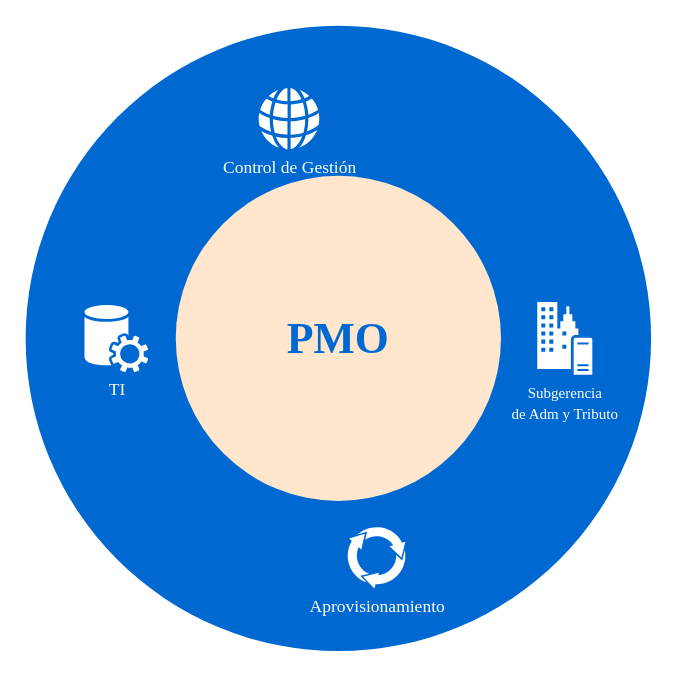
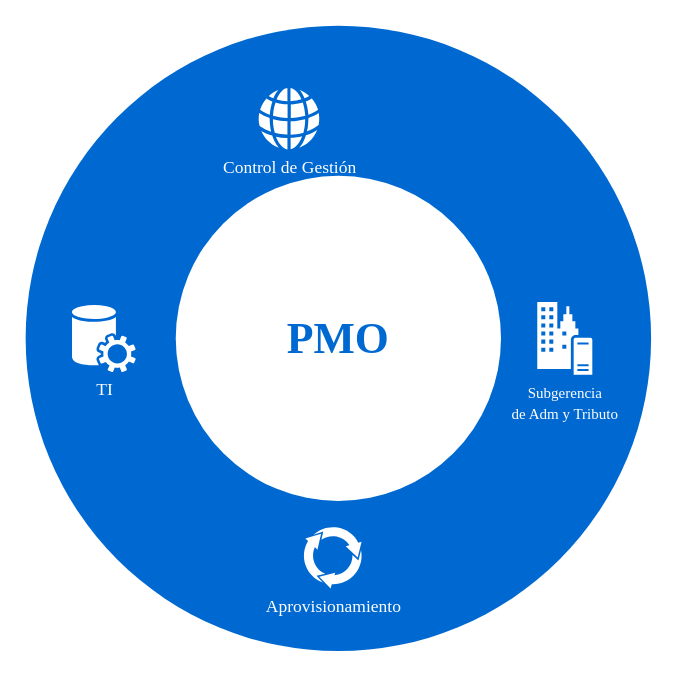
node "TI": moved (116, 338) -> (104, 338)
node "PMO": fillcolor #ffe6cc -> #ffffff
node "Aprovisionamiento": moved (376, 557) -> (333, 557)
